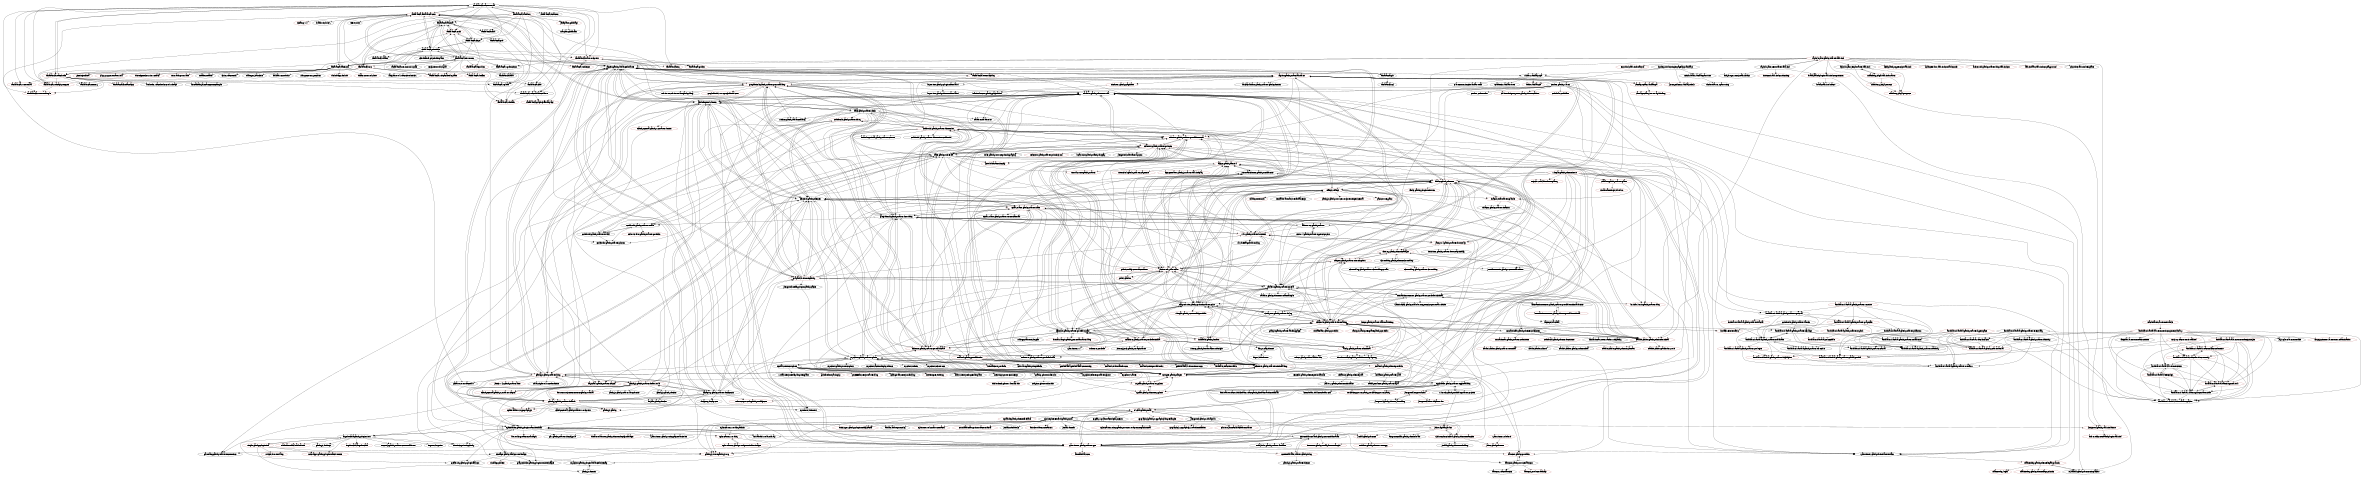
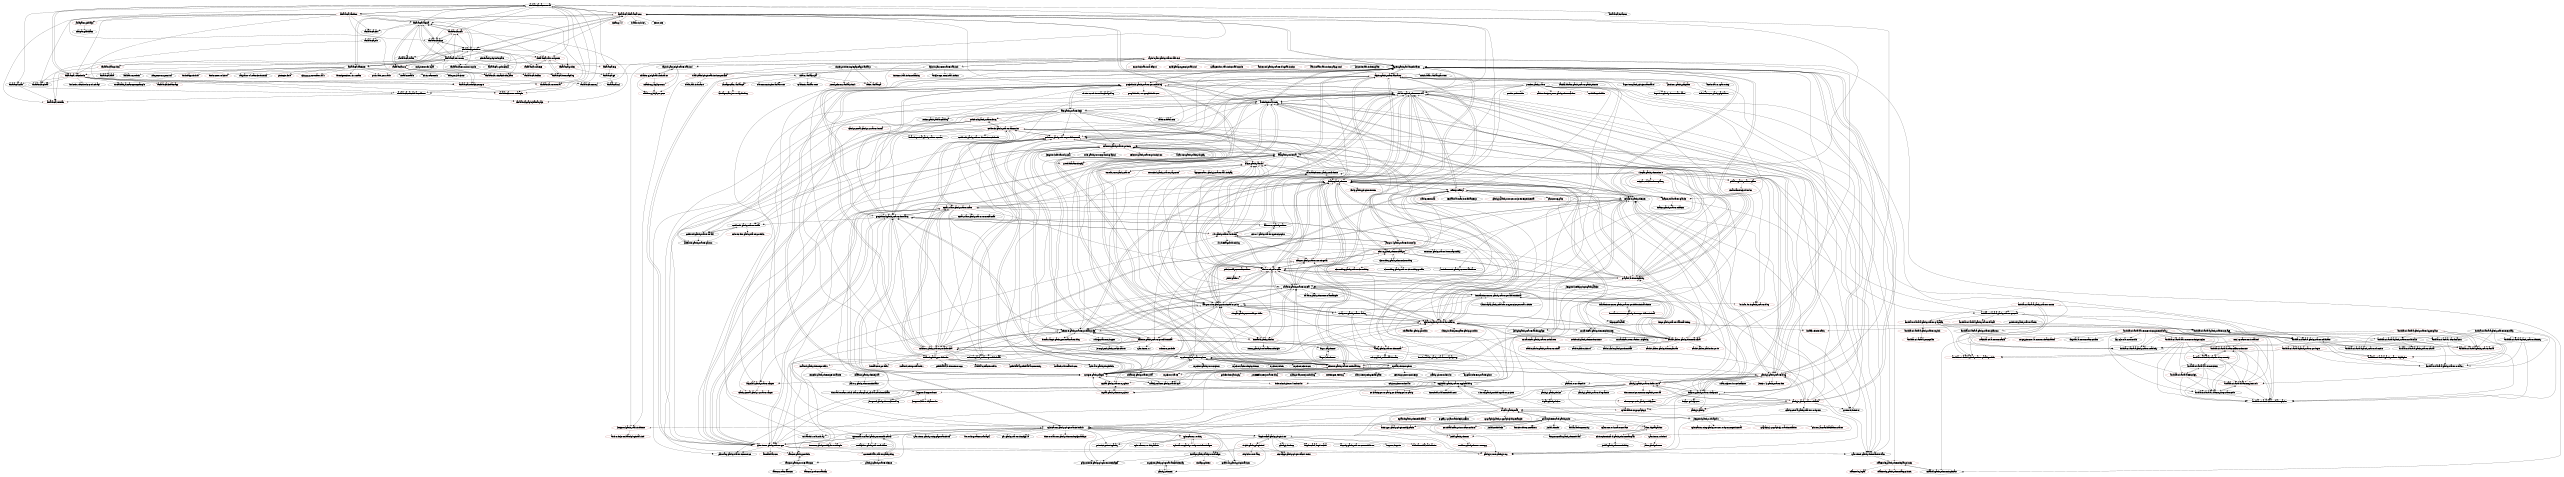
edge "stackshareio/awesome-stacks" -> "anubhavsrivastava/awesome-ui-component-library": reversed
node "wutali/nextjs-netlify-blog-template": removed
edge "TylerBarnes/wordsby" -> "TryGhost/gatsby-plugin-advanced-sitemap": now "TylerBarnes/wordsby" -> "TylerBarnes/wordsby-admin"
